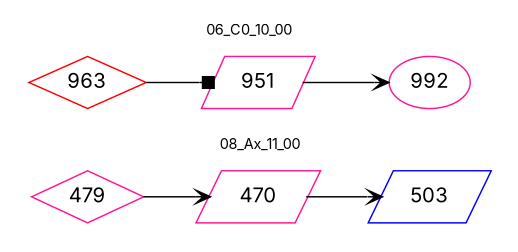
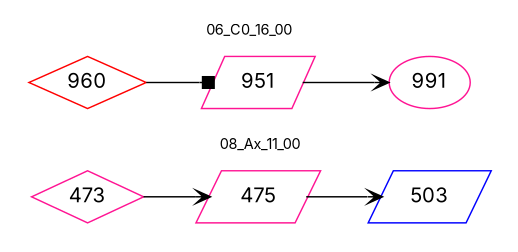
cluster "06_C0_10_00": label "06_C0_10_00" -> "06_C0_16_00"
node "963": label "963" -> "960"
node "992": label "992" -> "991"
node "479": label "479" -> "473"
node "470": label "470" -> "475"
